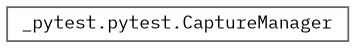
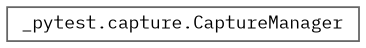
node "_pytest.pytest.CaptureManager": label "_pytest.pytest.CaptureManager" -> "_pytest.capture.CaptureManager"
